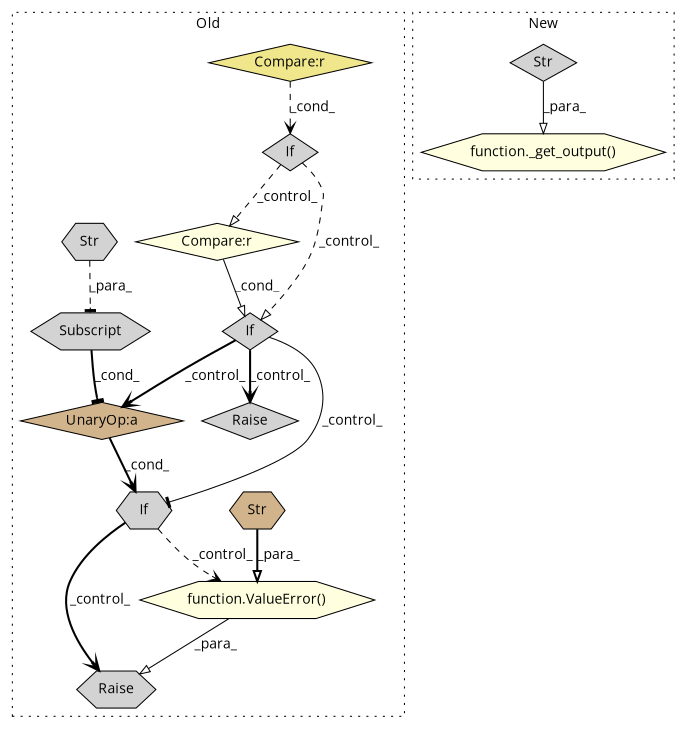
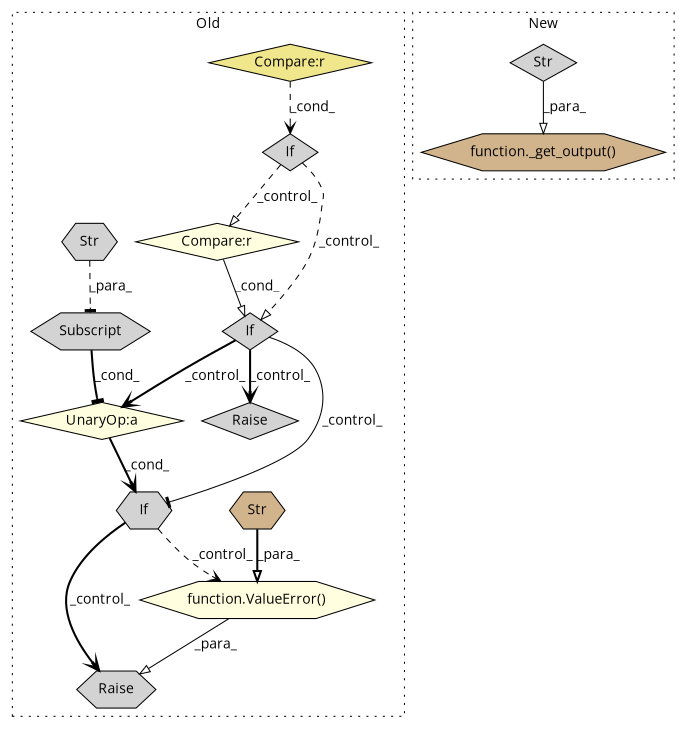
node "function._get_output()": fillcolor lightyellow -> tan
node "UnaryOp:a": fillcolor tan -> lightyellow
